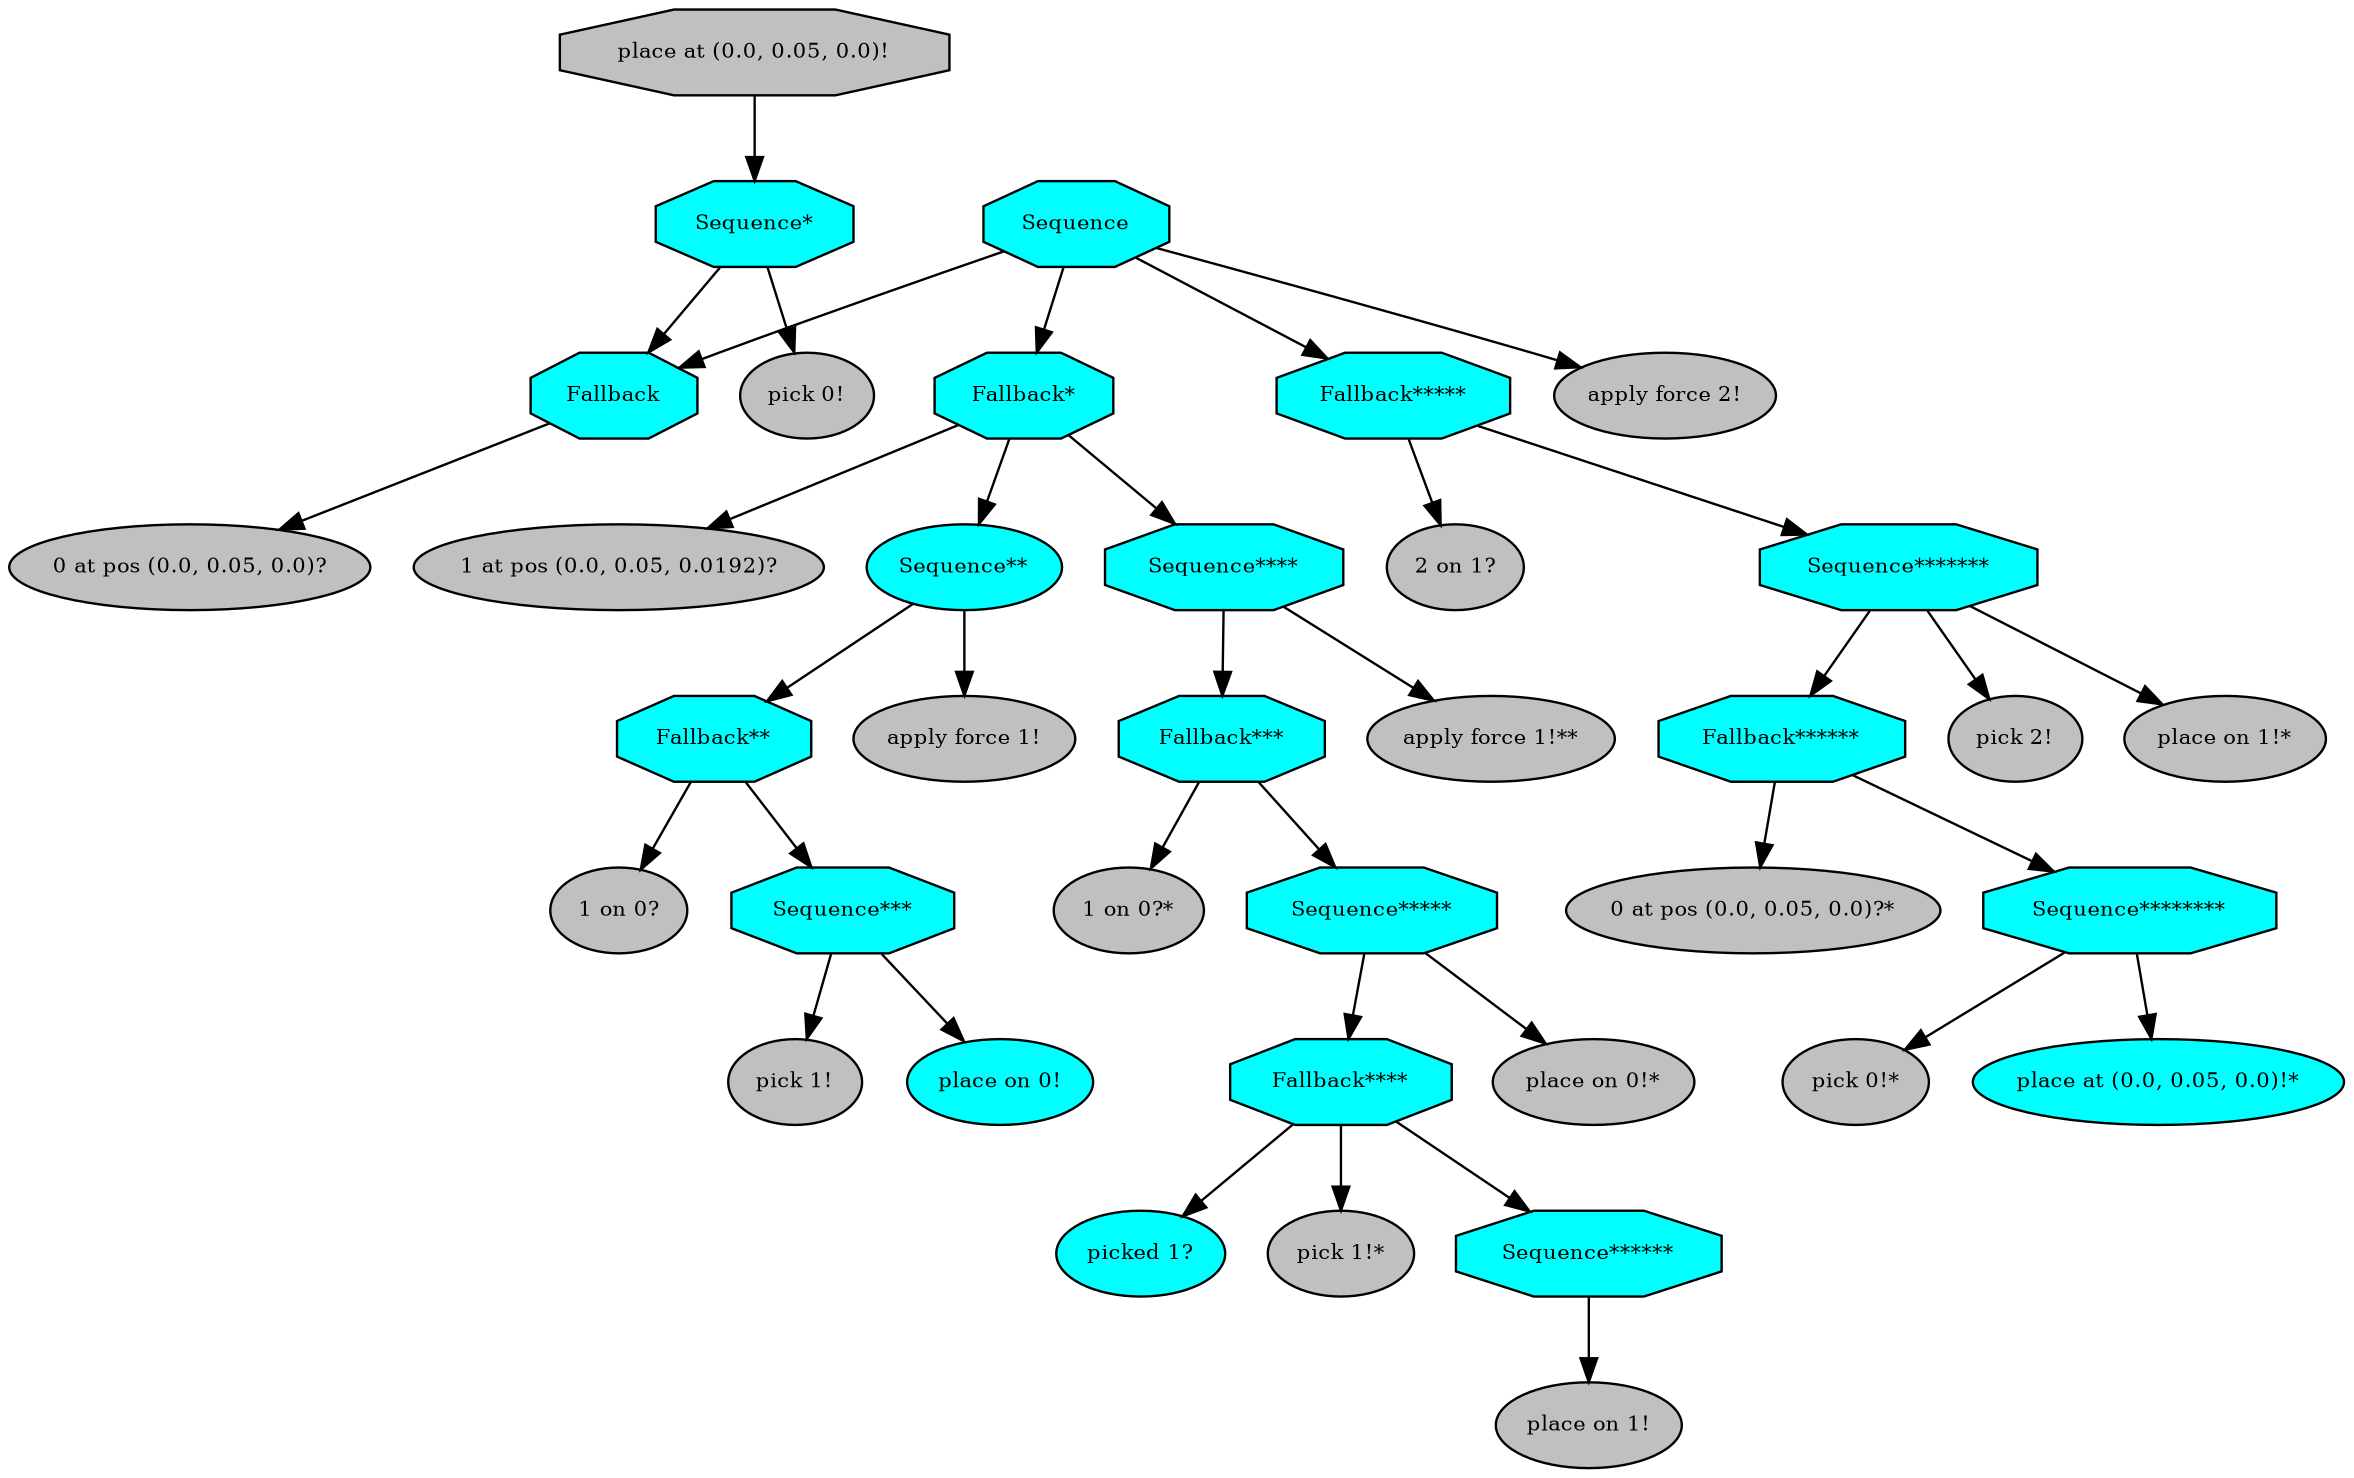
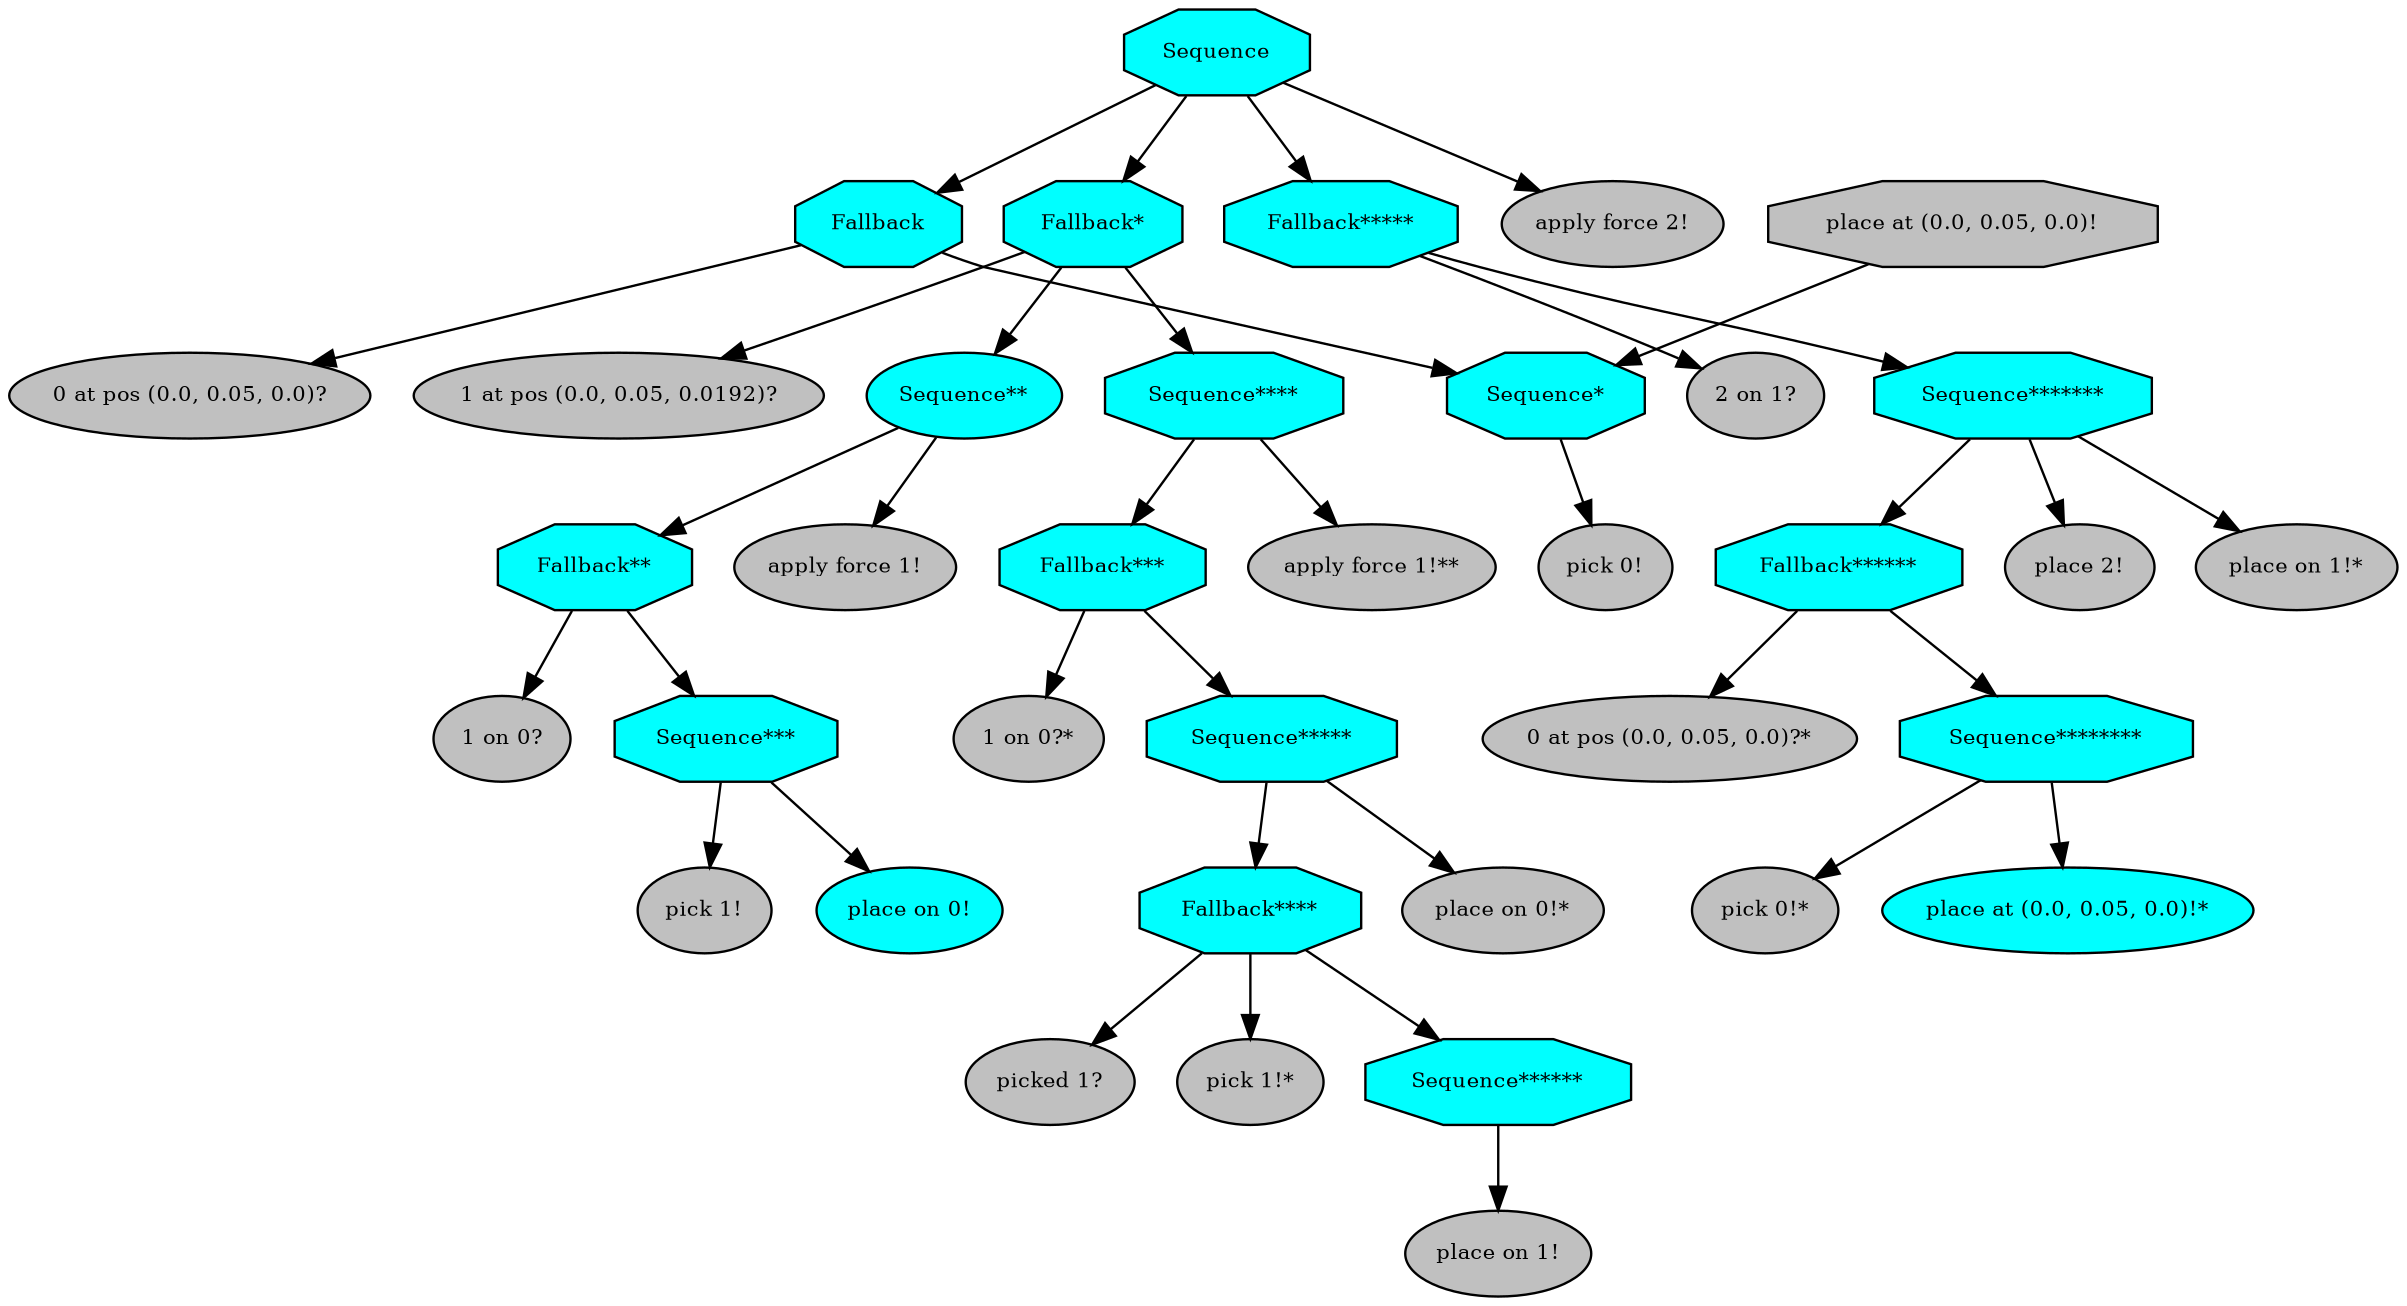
edge "Sequence*" -> "Fallback": reversed
node "pick 2!": label "pick 2!" -> "place 2!"
node "picked 1?": fillcolor cyan -> gray
